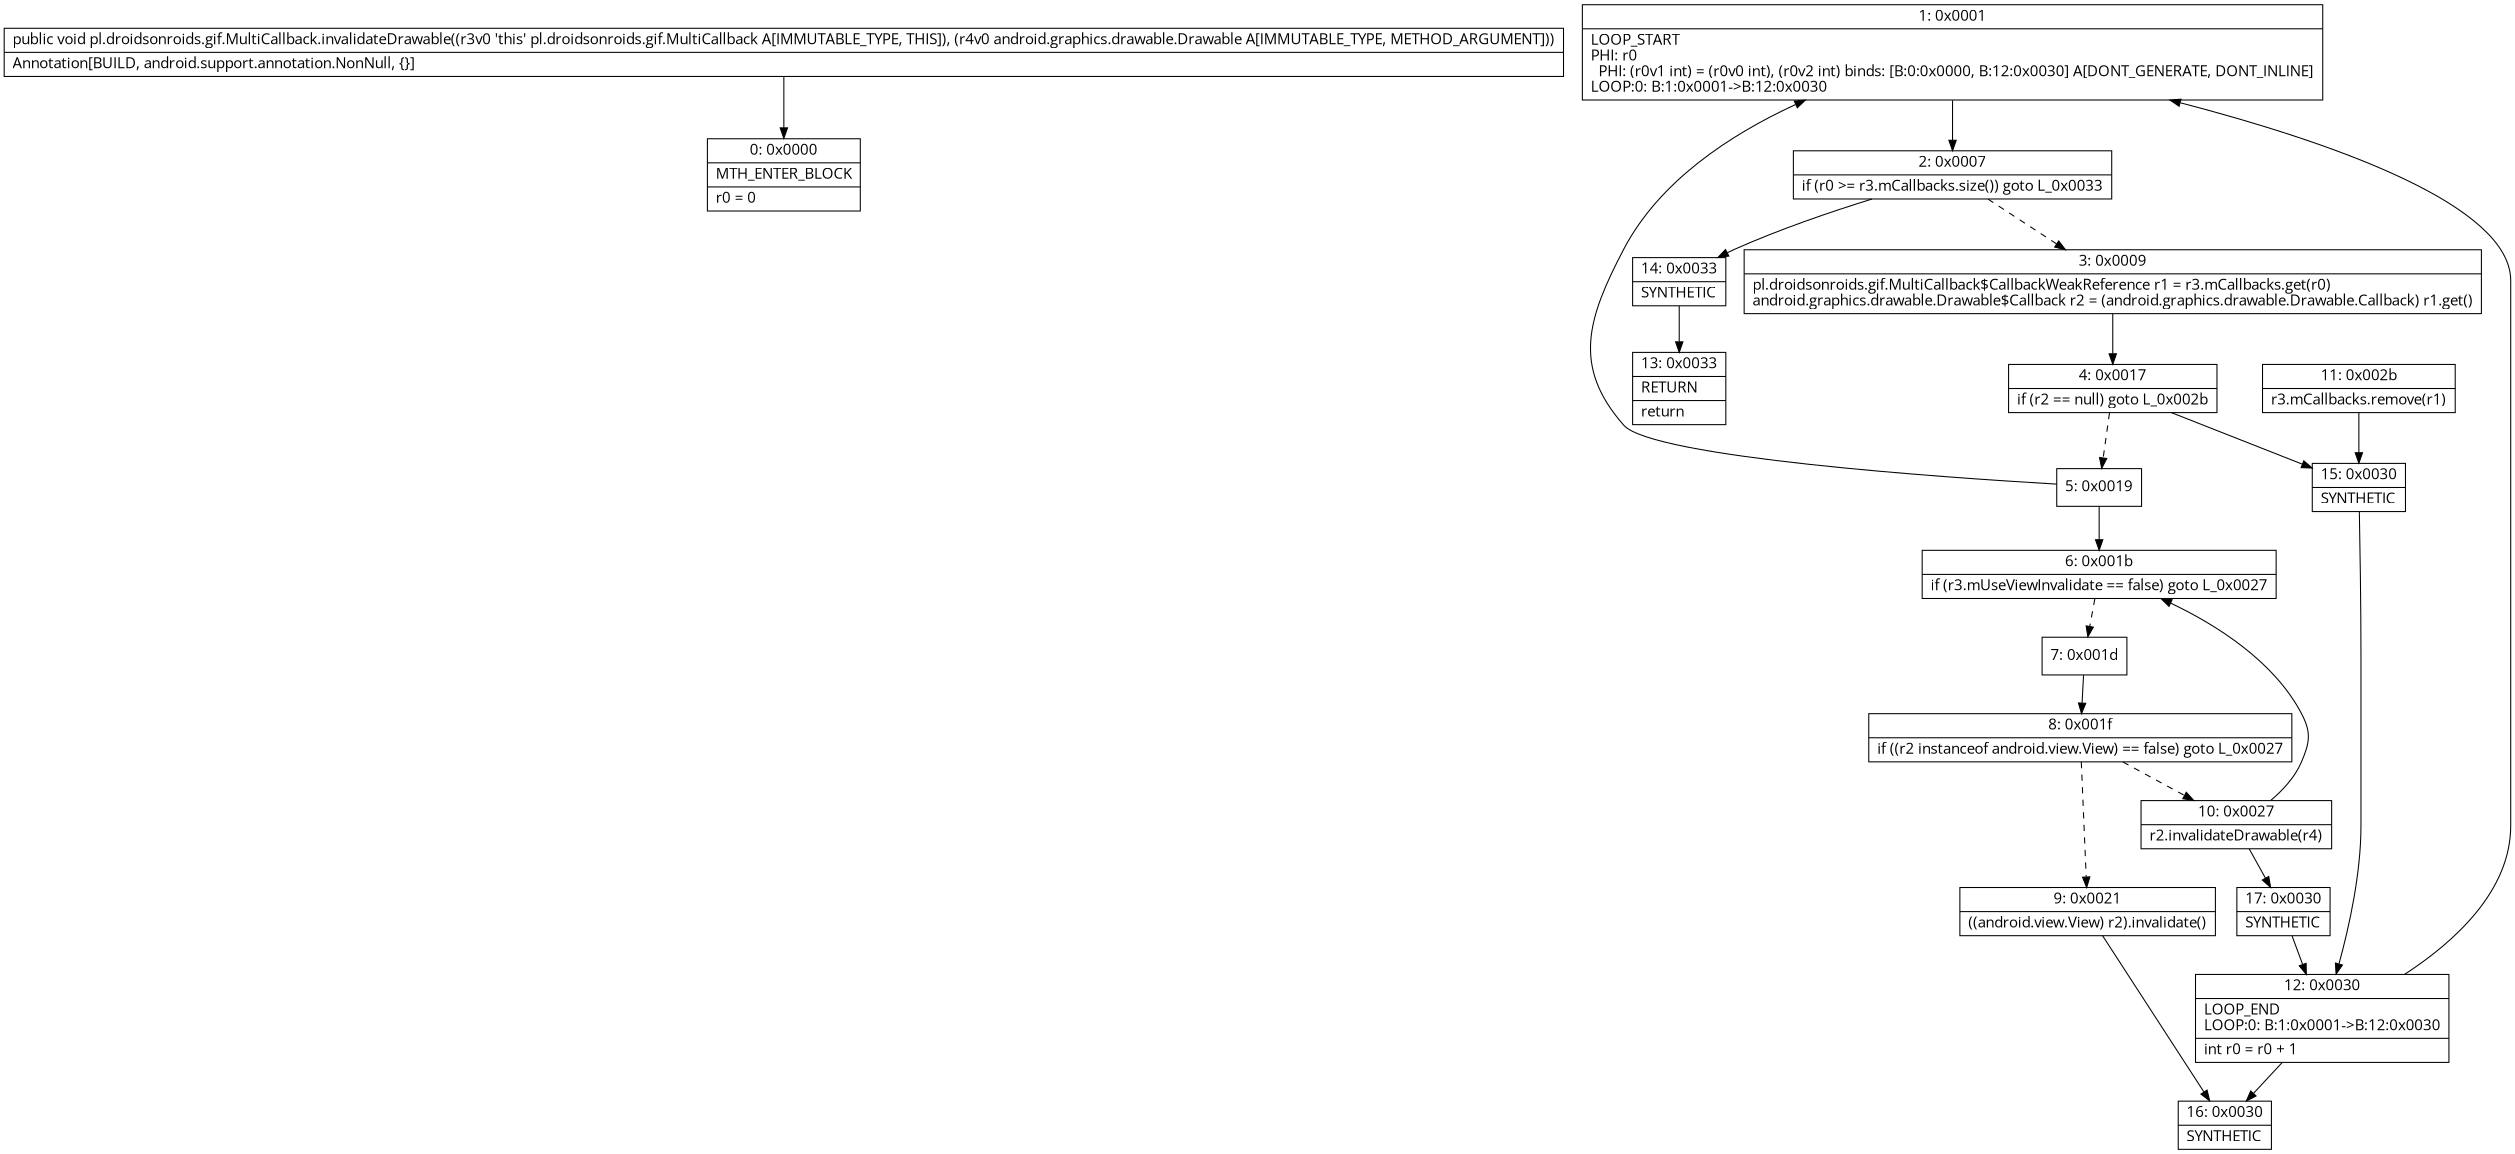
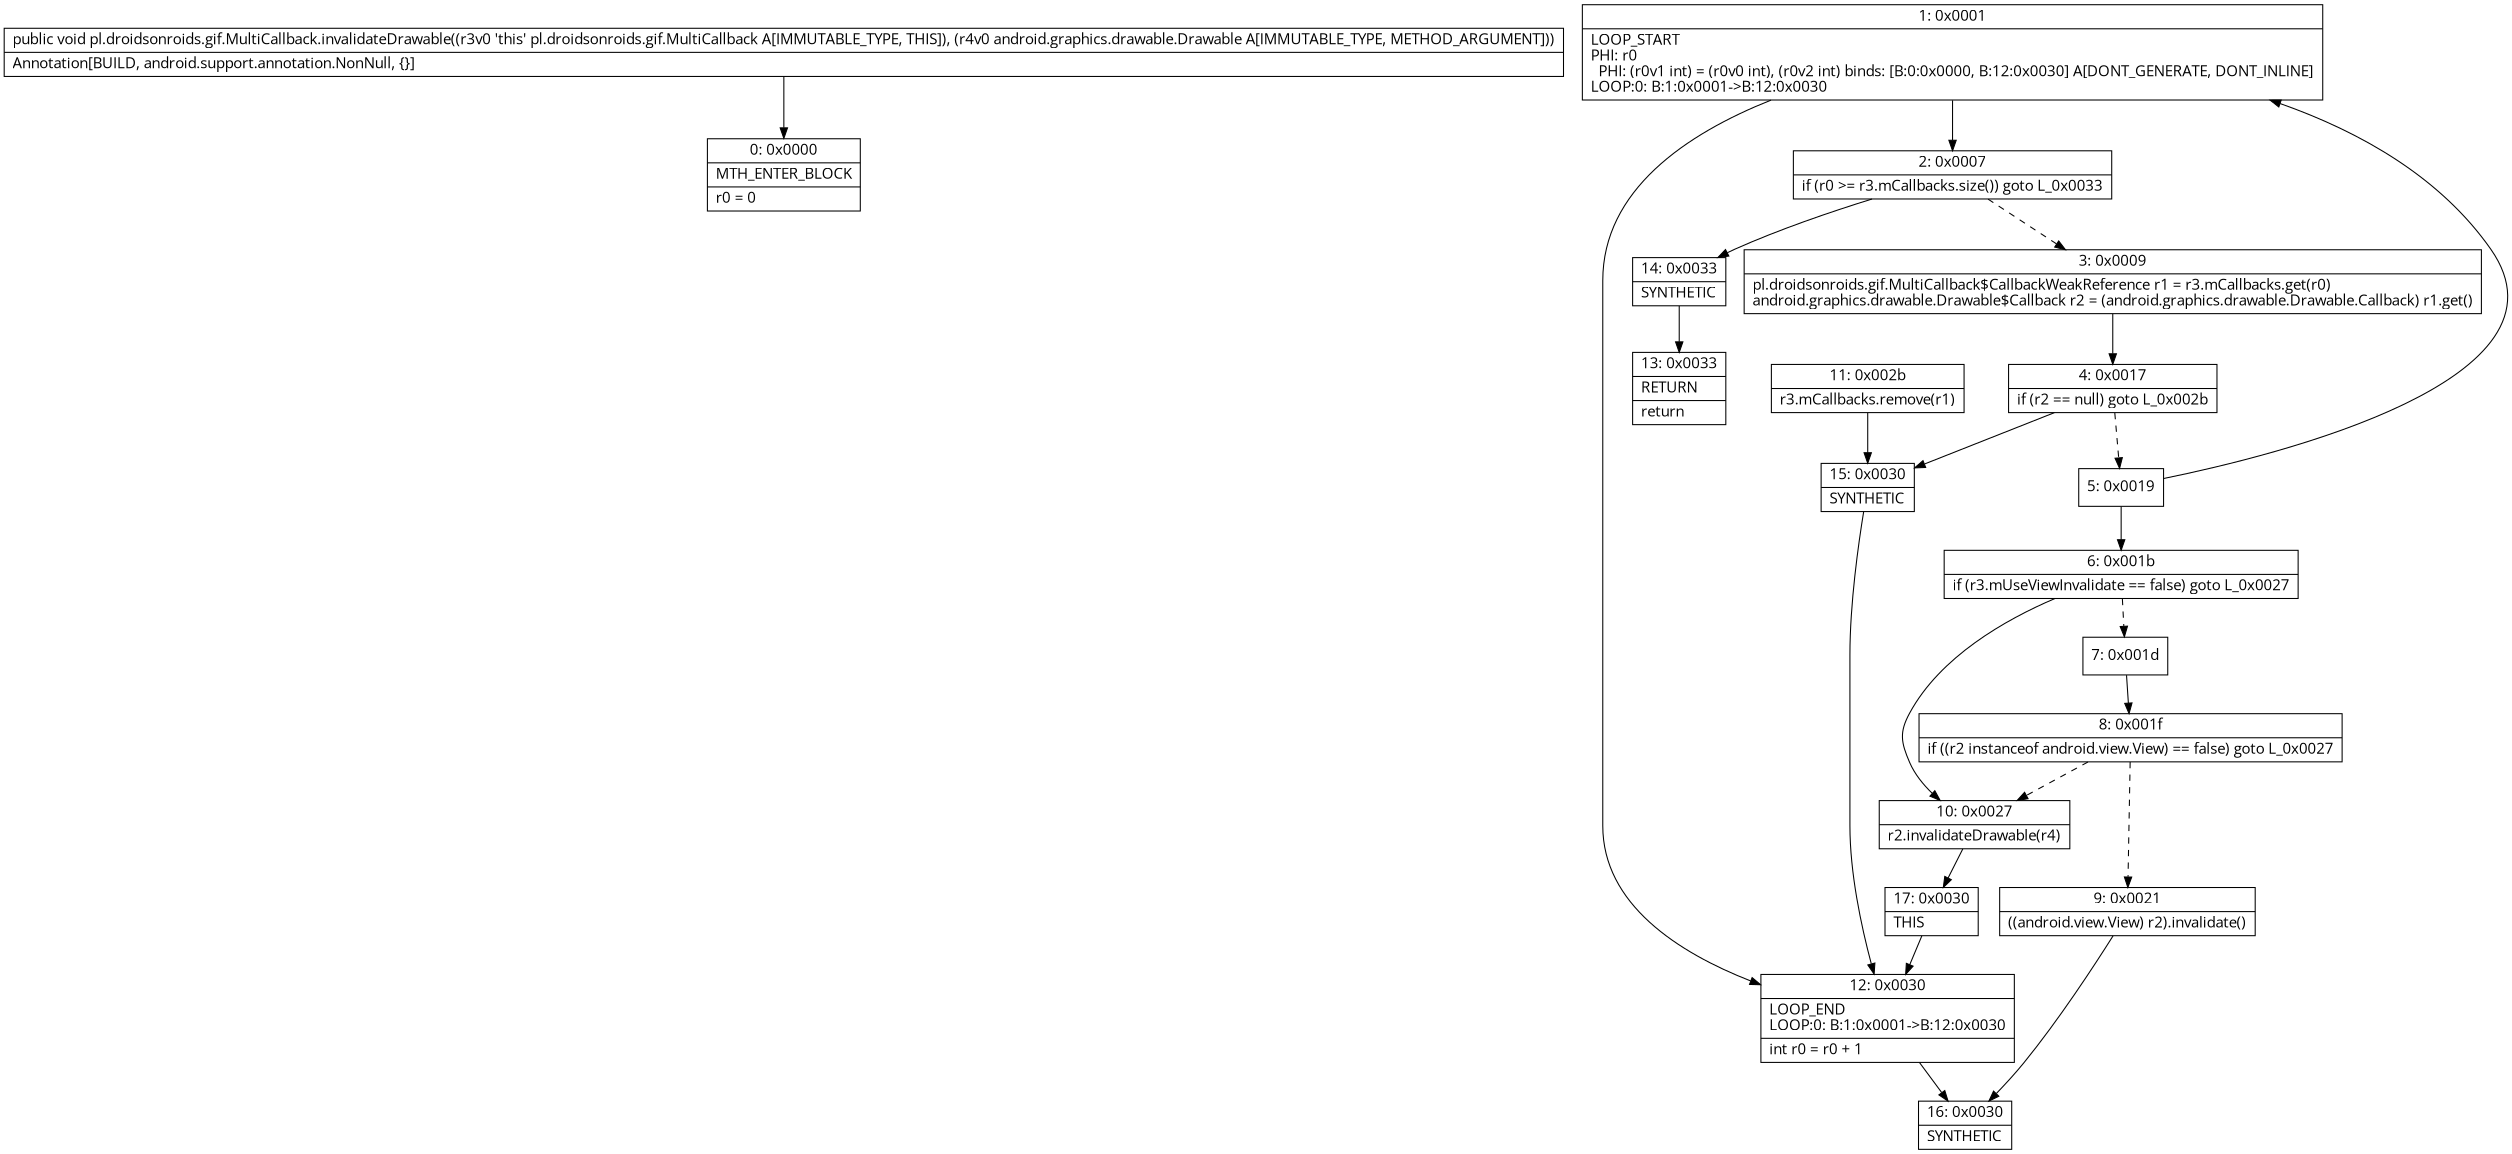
edge "12: 0x0030" -> "1: 0x0001": reversed
edge "10: 0x0027" -> "6: 0x001b": reversed
node "17: 0x0030": text "SYNTHETIC" -> "THIS"
